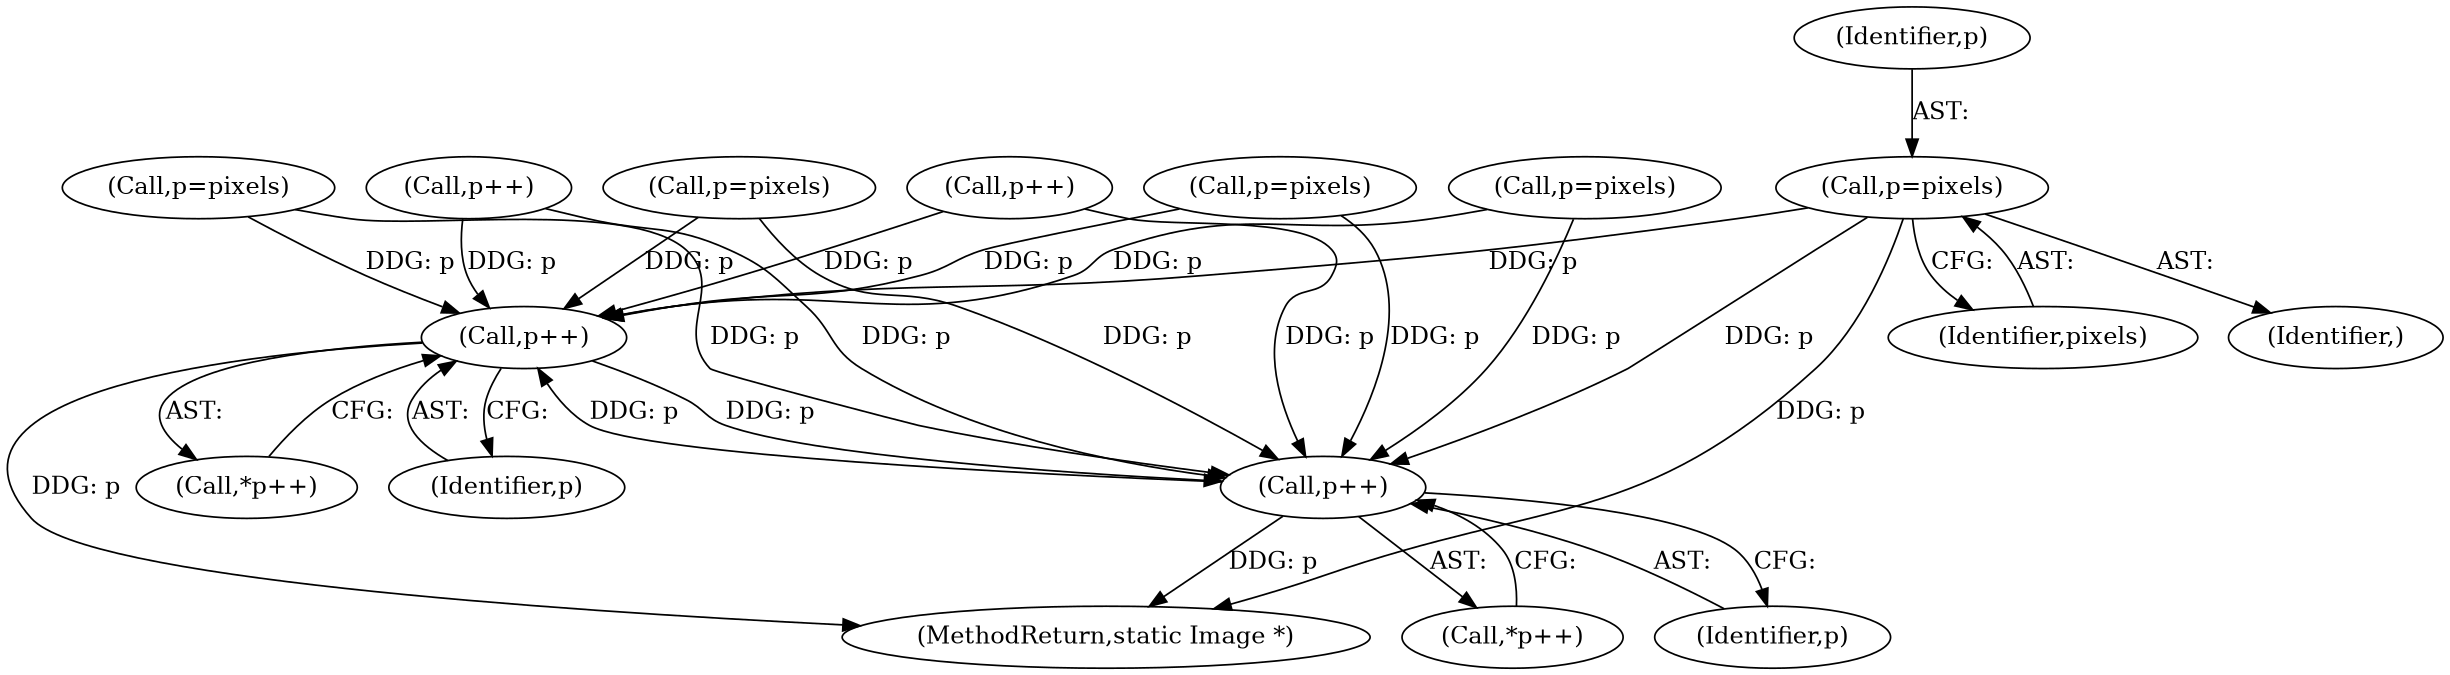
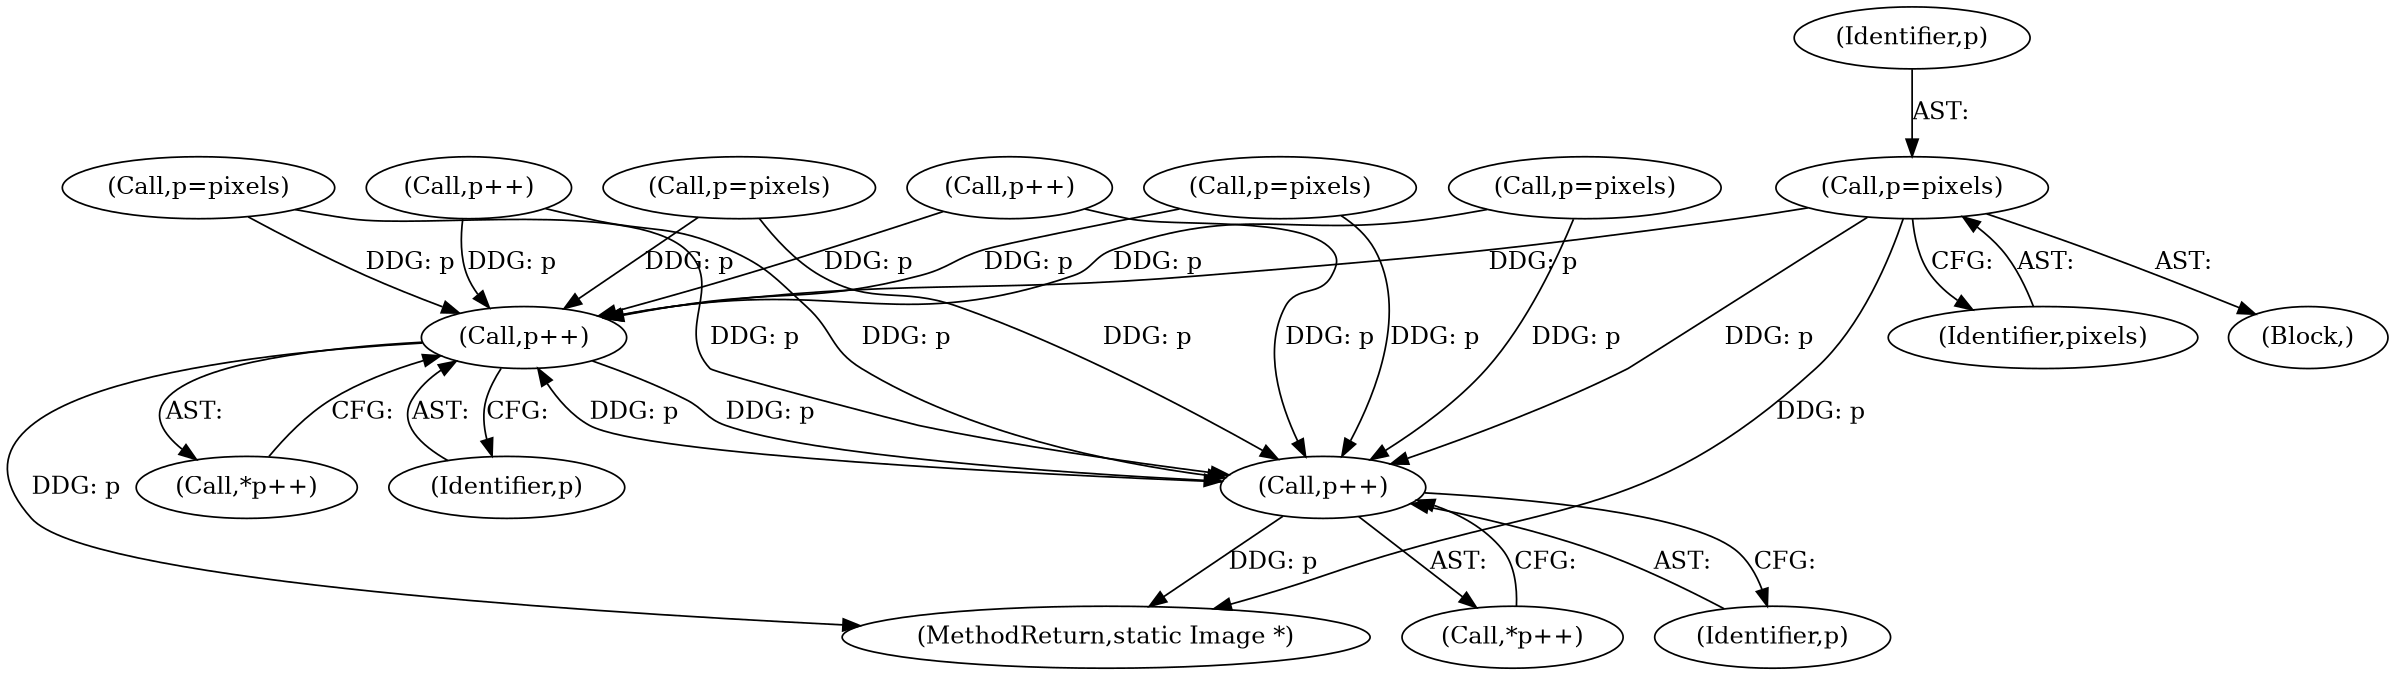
node "(Identifier,)": label "(Identifier,)" -> "(Block,)"
